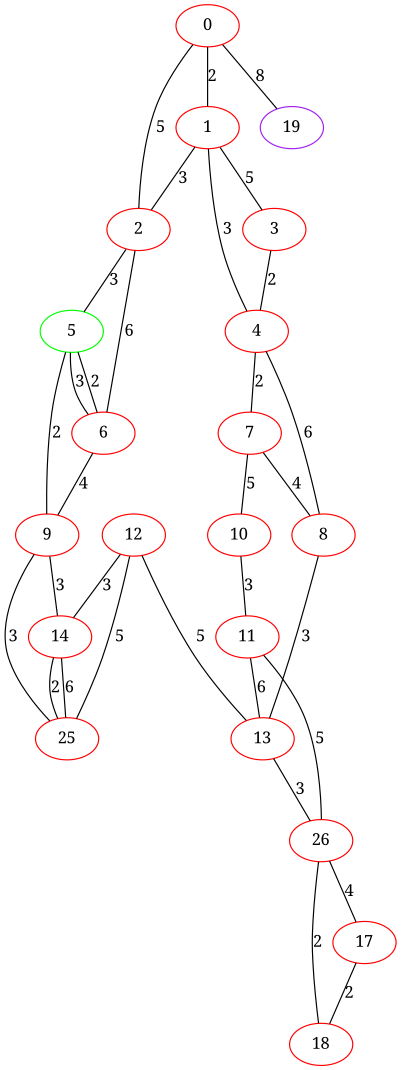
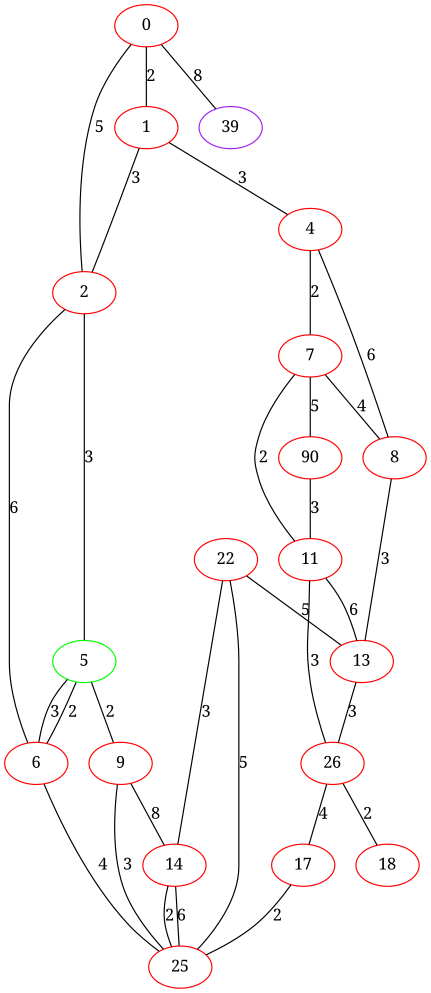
node "19": label "19" -> "39"
node "3": removed
edge "7" -- "11": added, label "2"
edge "6" -- "9": now "6" -- "25"
node "12": label "12" -> "22"
node "10": label "10" -> "90"
edge "9" -- "14": label "3" -> "8"
edge "11" -- "26": label "5" -> "3"
edge "17" -- "18": now "17" -- "25"
